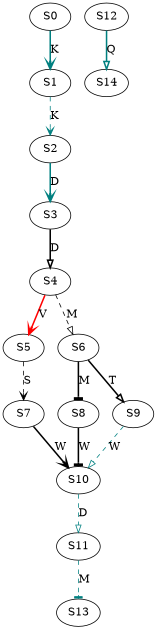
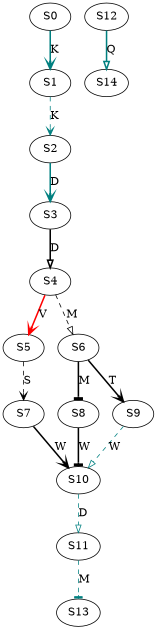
edge "S6" -> "S9": arrowhead onormal -> vee
